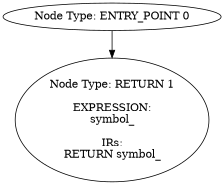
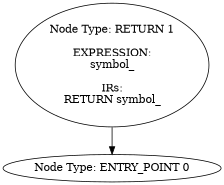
edge "Node Type: ENTRY_POINT 0" -> "Node Type: RETURN 1 EXPRESSION: symbol_ IRs: RETURN symbol_": reversed
